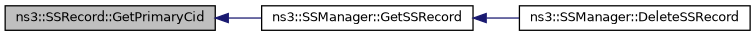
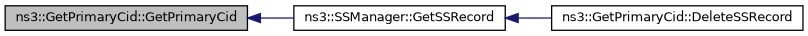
node "ns3::SSRecord::GetPrimaryCid": label "ns3::SSRecord::GetPrimaryCid" -> "ns3::GetPrimaryCid::GetPrimaryCid"
node "ns3::SSManager::DeleteSSRecord": label "ns3::SSManager::DeleteSSRecord" -> "ns3::GetPrimaryCid::DeleteSSRecord"
